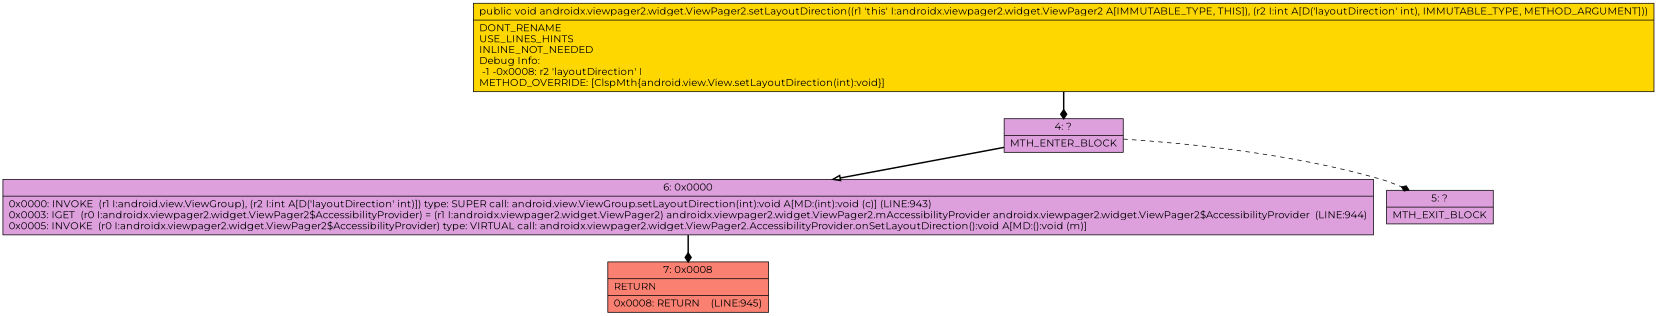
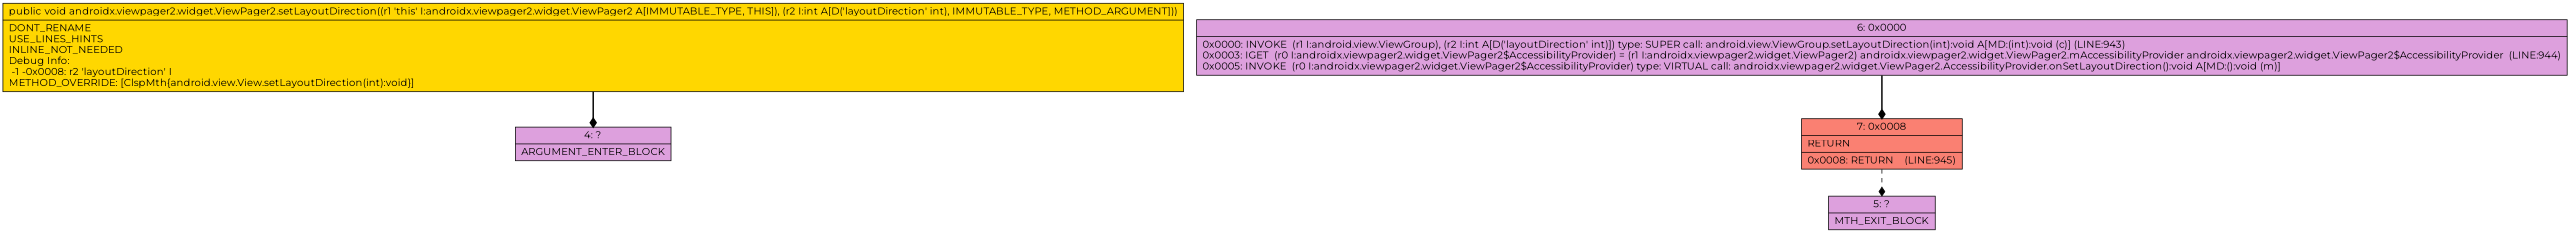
node "4: ?": text "MTH_ENTER_BLOCK" -> "ARGUMENT_ENTER_BLOCK"
edge "4: ?" -> "5: ?": now "7: 0x0008" -> "5: ?"
edge "4: ?" -> "6: 0x0000": removed
